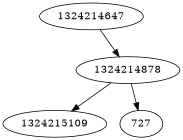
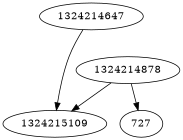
edge "1324214647" -> "1324214878": now "1324214647" -> "1324215109"
